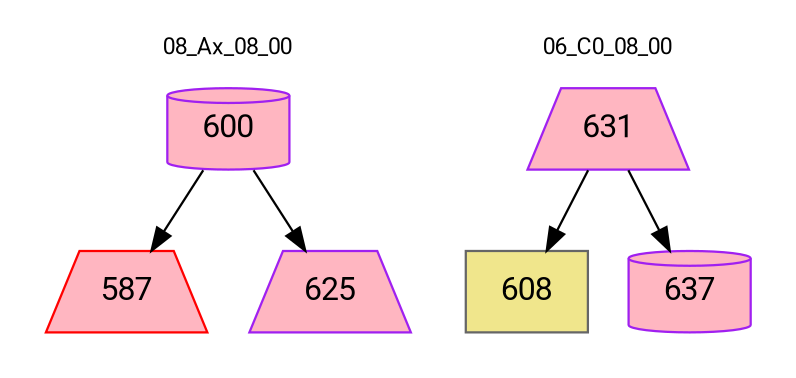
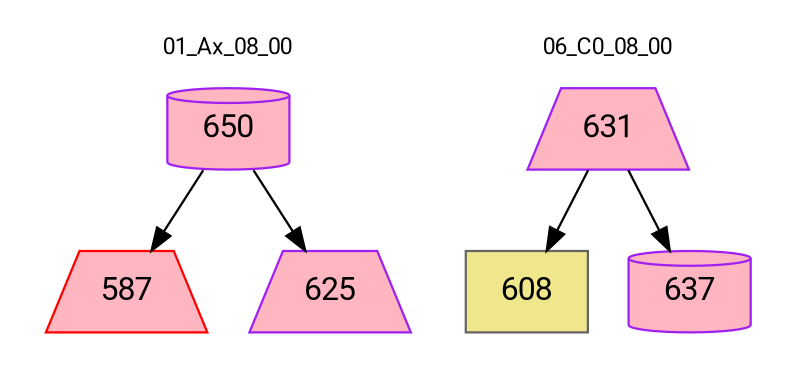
cluster "08_Ax_08_00": label "08_Ax_08_00" -> "01_Ax_08_00"
node "600": label "600" -> "650"
